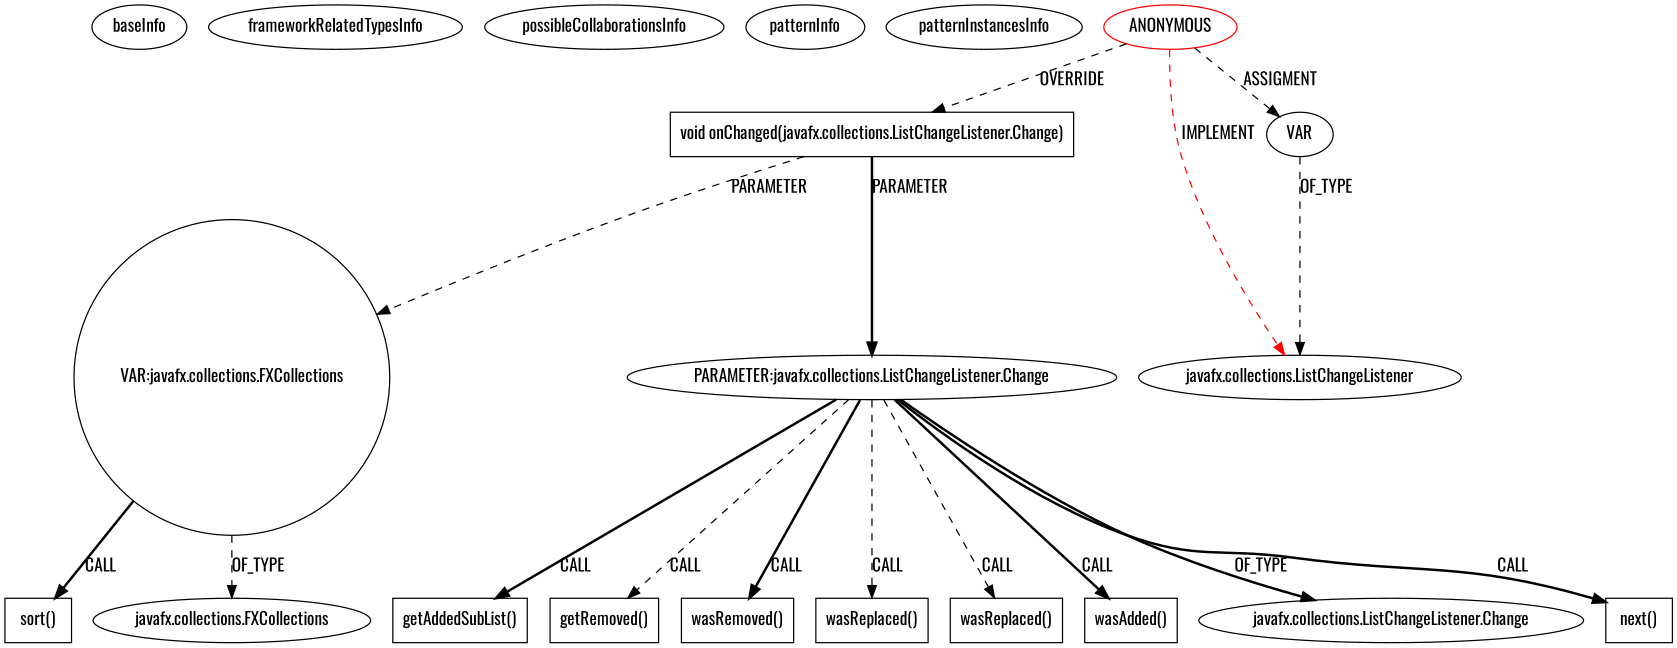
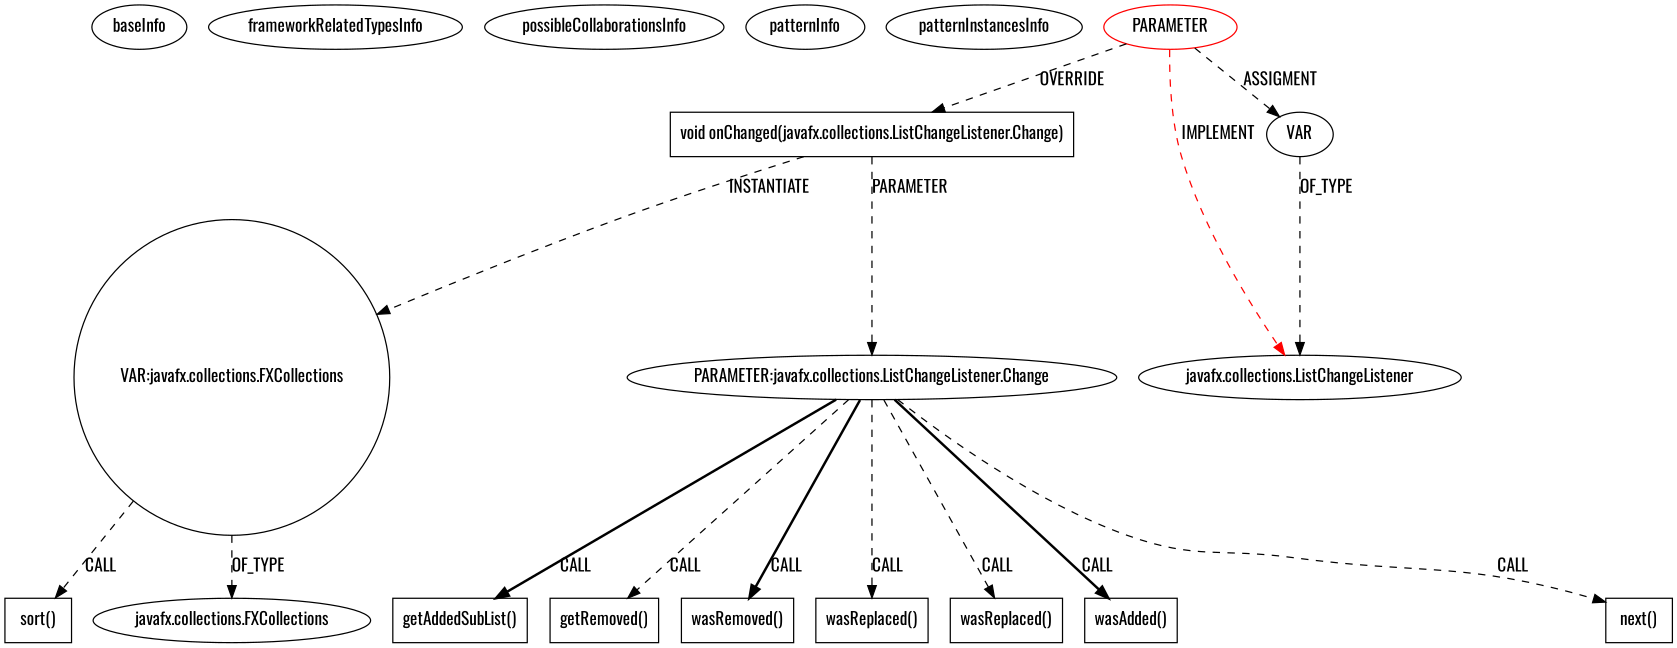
node "ANONYMOUS": label "ANONYMOUS" -> "PARAMETER"
edge "void onChanged(javafx.collections.ListChangeListener.Change)" -> "VAR:javafx.collections.FXCollections": label "PARAMETER" -> "INSTANTIATE"
edge "void onChanged(javafx.collections.ListChangeListener.Change)" -> "PARAMETER:javafx.collections.ListChangeListener.Change": style bold -> dashed
edge "VAR:javafx.collections.FXCollections" -> "sort()": style bold -> dashed
edge "PARAMETER:javafx.collections.ListChangeListener.Change" -> "next()": style bold -> dashed
node "javafx.collections.ListChangeListener.Change": removed
